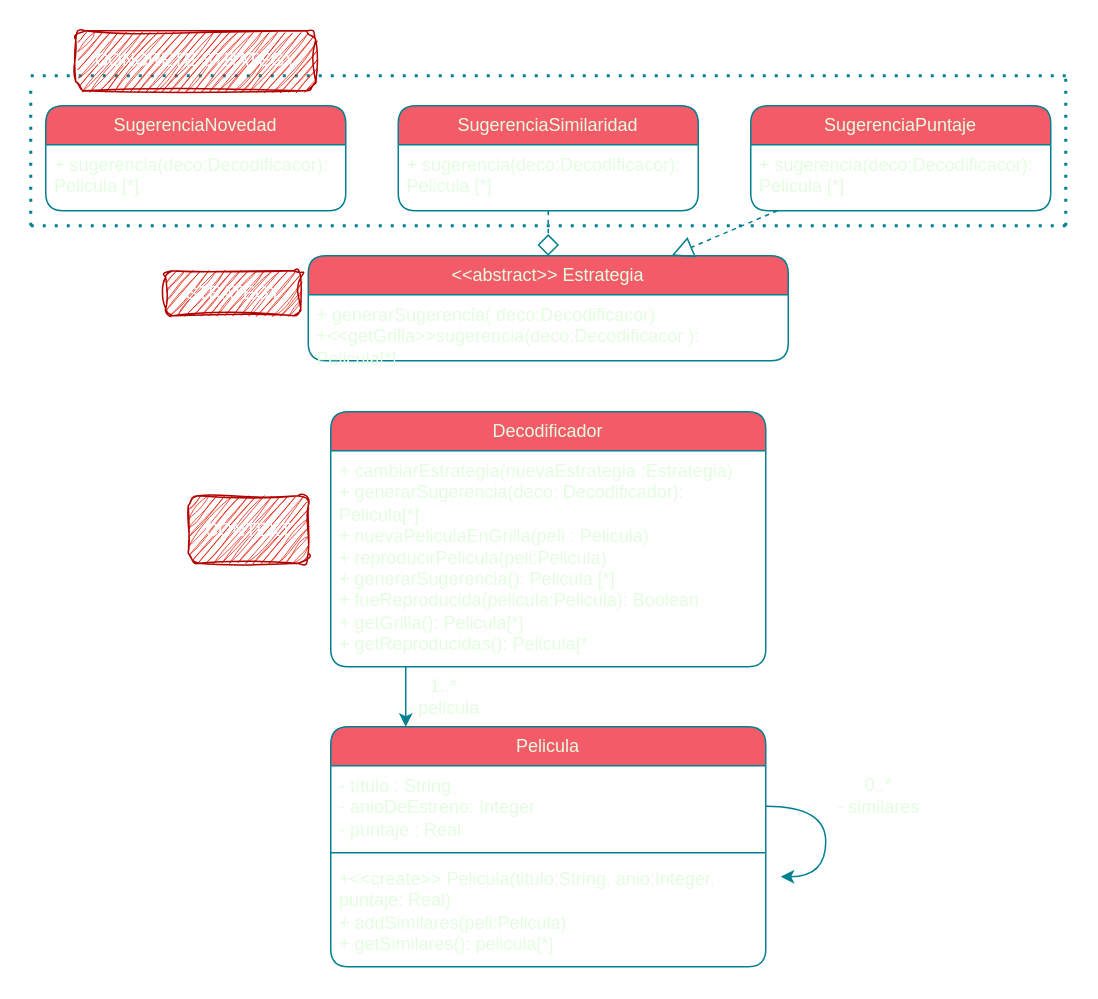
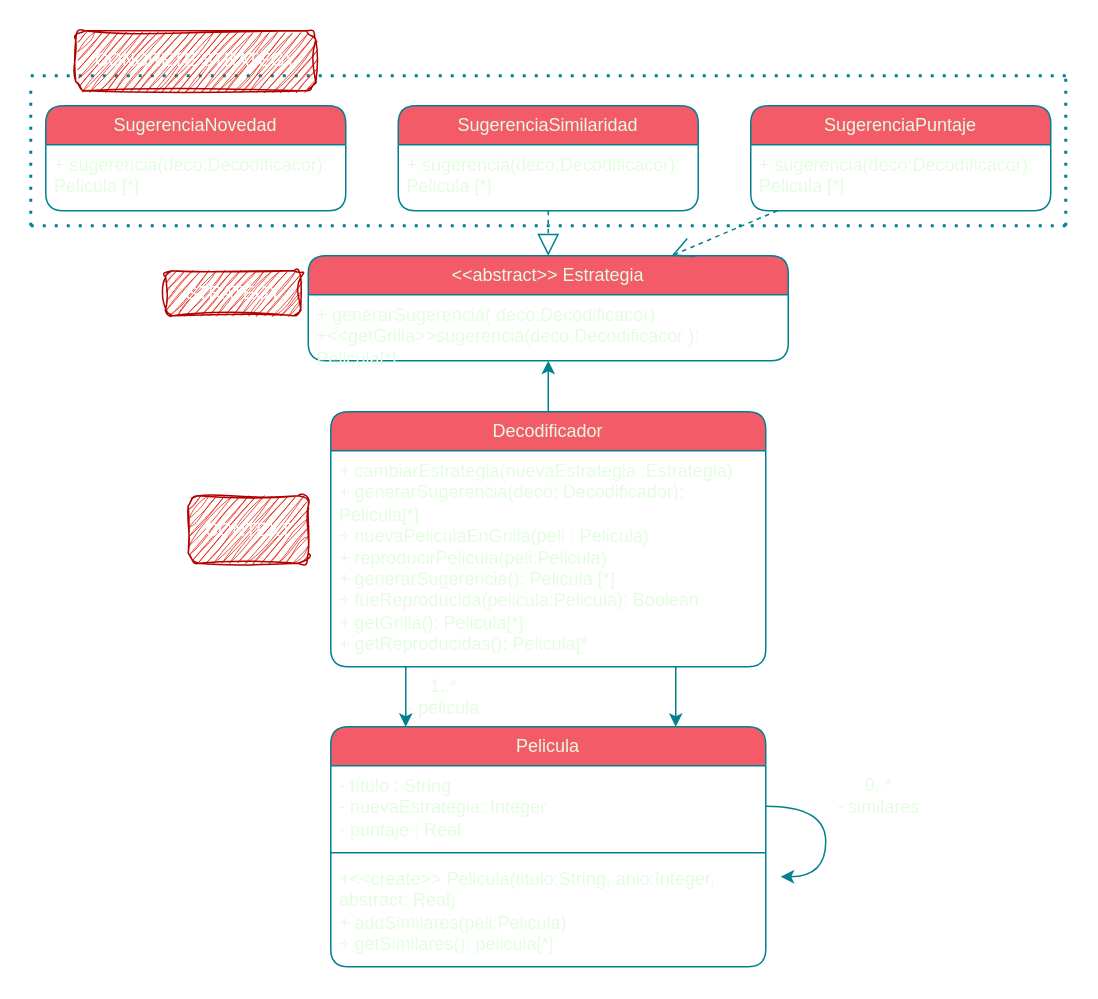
edge "SugerenciaSimilaridad" -> "<<abstract>> Estrategia": arrowhead diamond -> block
edge "SugerenciaPuntaje" -> "<<abstract>> Estrategia": arrowhead block -> open
edge "Decodificador" -> "<<abstract>> Estrategia": added
edge "Decodificador" -> "Pelicula": added
node "- título : String - anioDeEstreno: Integer - puntaje : Real": label "- título : String - anioDeEstreno: Integer - puntaje : Real" -> "- título : String - nuevaEstrategia: Integer - puntaje : Real"
node "+<<create>> Pelicula(titulo:String, anio:Integer, puntaje: Real) + addSimilares(peli:Pelicula) + getSimilares(): pelicula[*]": label "+<<create>> Pelicula(titulo:String, anio:Integer, puntaje: Real) + addSimilares(peli:Pelicula) + getSimilares(): pelicula[*]" -> "+<<create>> Pelicula(titulo:String, anio:Integer, abstract: Real) + addSimilares(peli:Pelicula) + getSimilares(): pelicula[*]"
